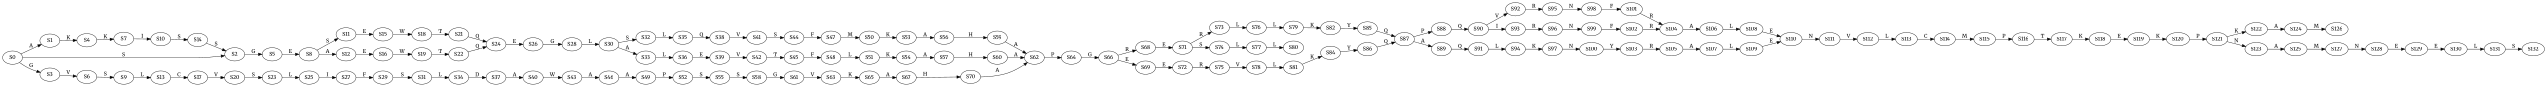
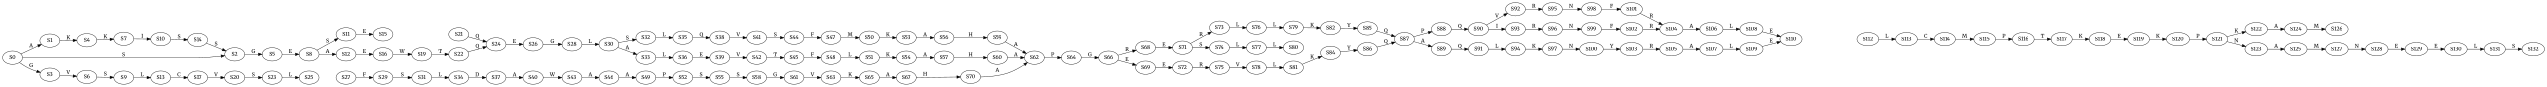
node "S18": removed
node "S111": removed
edge "S25" -> "S27": removed, label "I"
